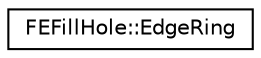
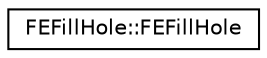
node "FEFillHole::EdgeRing": label "FEFillHole::EdgeRing" -> "FEFillHole::FEFillHole"
